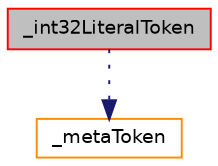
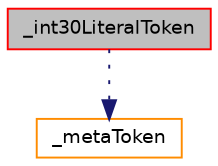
node "_int32LiteralToken": label "_int32LiteralToken" -> "_int30LiteralToken"
